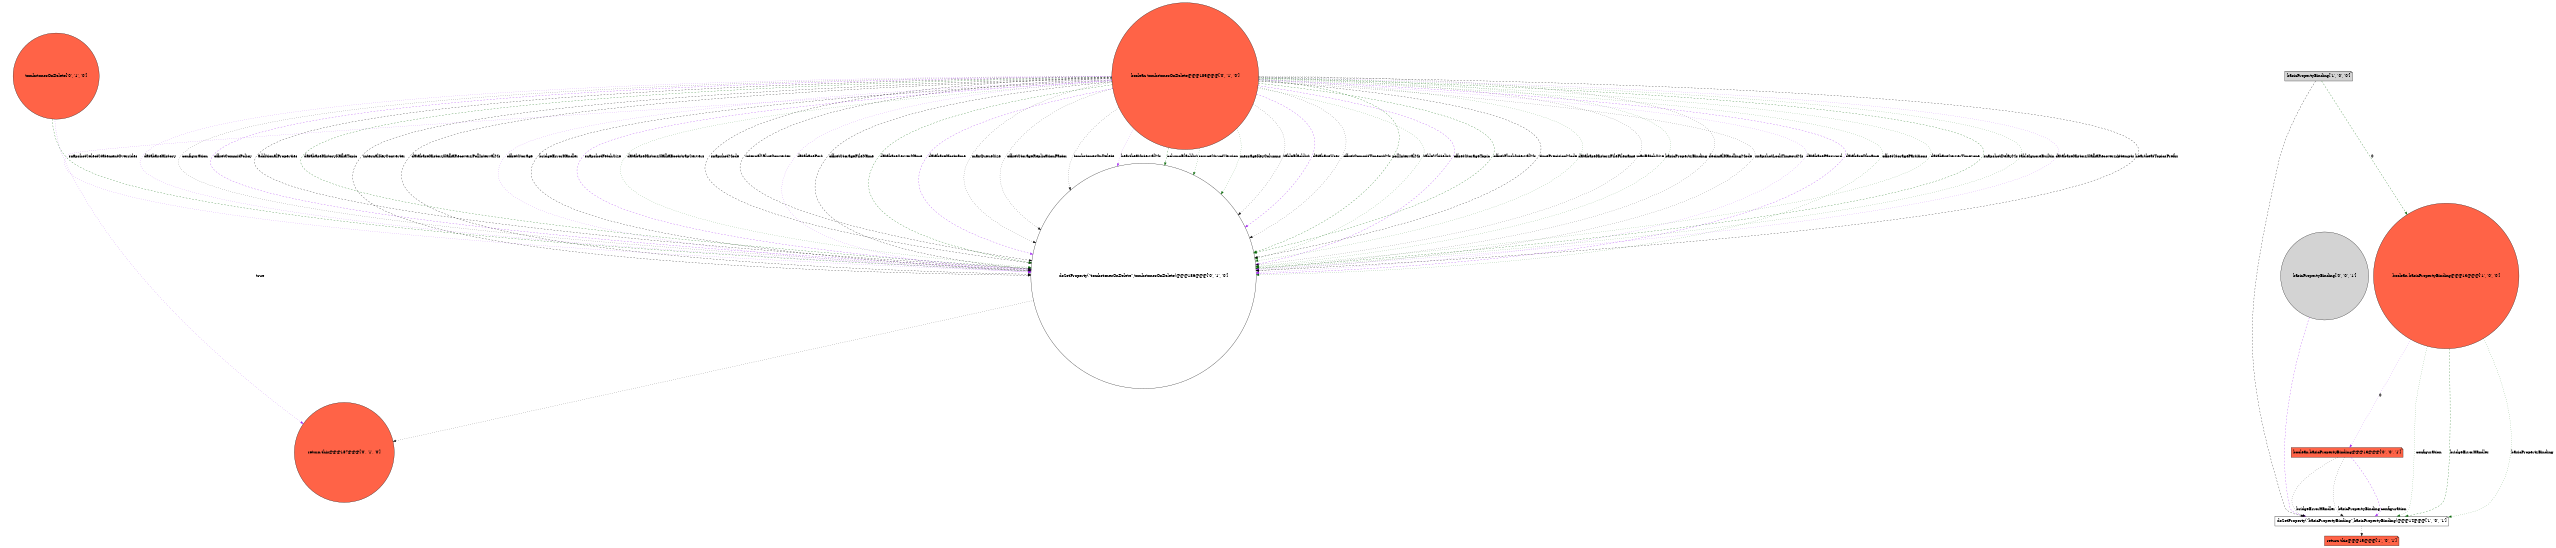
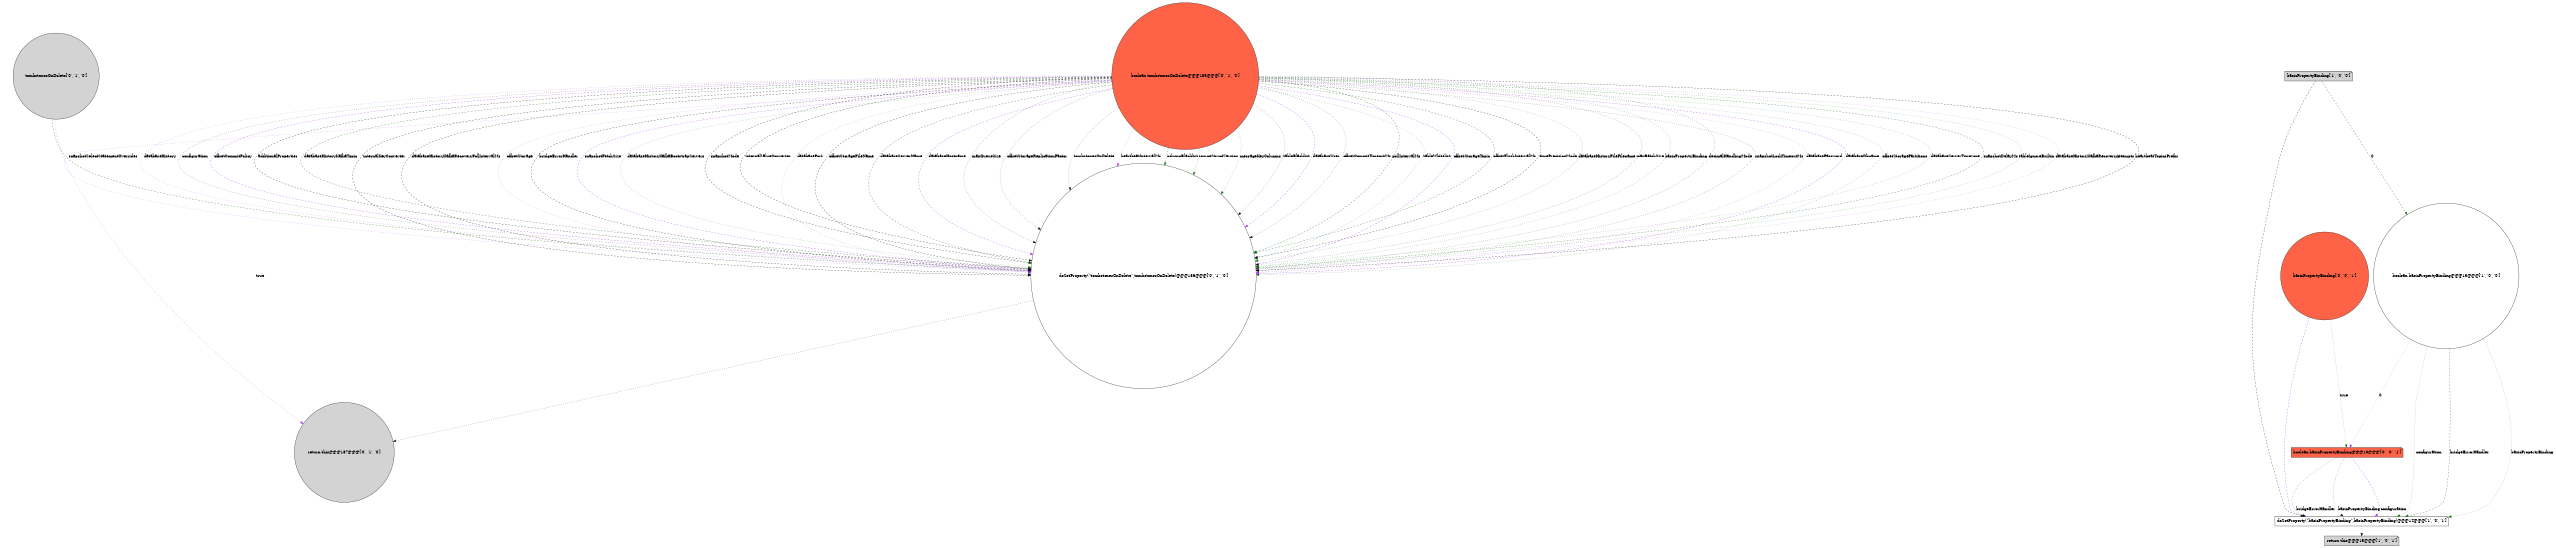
node "tombstonesOnDelete['0', '1', '0']": fillcolor tomato -> lightgray
node "basicPropertyBinding['0', '0', '1']": fillcolor lightgray -> tomato
node "boolean basicPropertyBinding@@@13@@@['1', '0', '0']": fillcolor tomato -> white
edge "basicPropertyBinding['0', '0', '1']" -> "boolean basicPropertyBinding@@@13@@@['0', '0', '1']": added, label "true"
node "return this@@@187@@@['0', '1', '0']": fillcolor tomato -> lightgray
node "return this@@@15@@@['1', '0', '1']": fillcolor tomato -> lightgray
